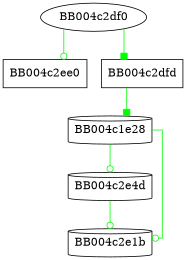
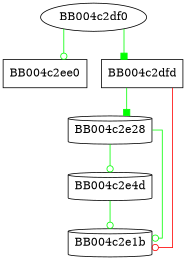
node "BB004c1e28": label "BB004c1e28" -> "BB004c2e28"
edge "BB004c2dfd" -> "BB004c2e1b": added
